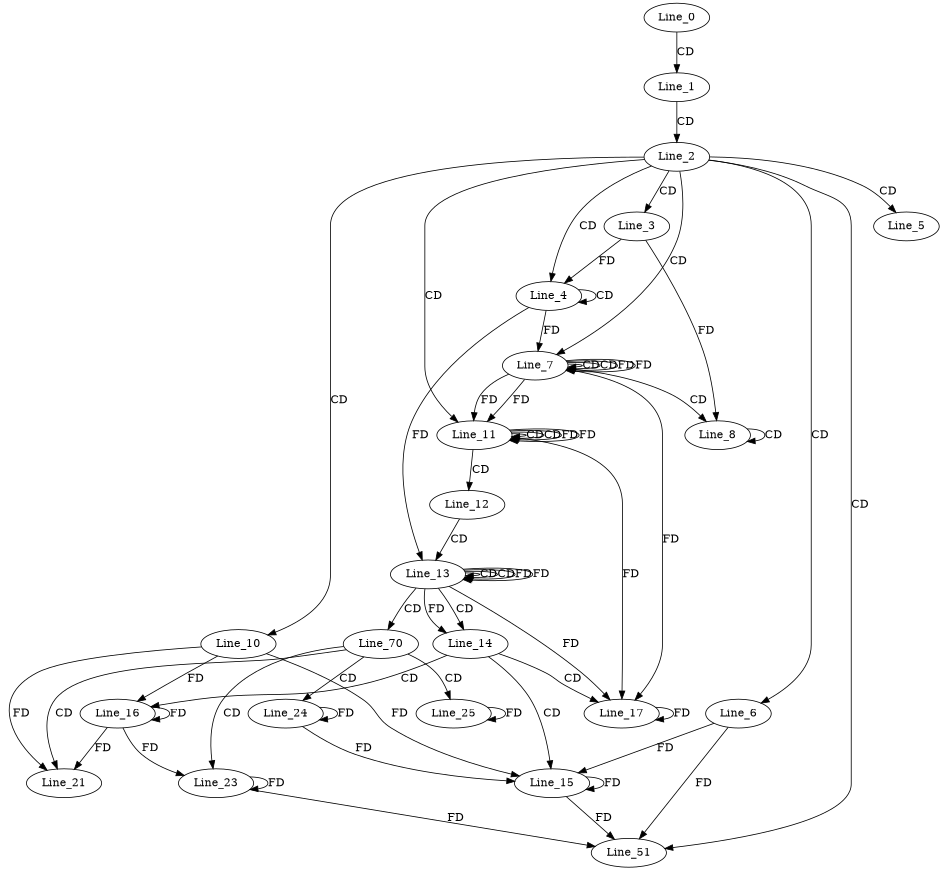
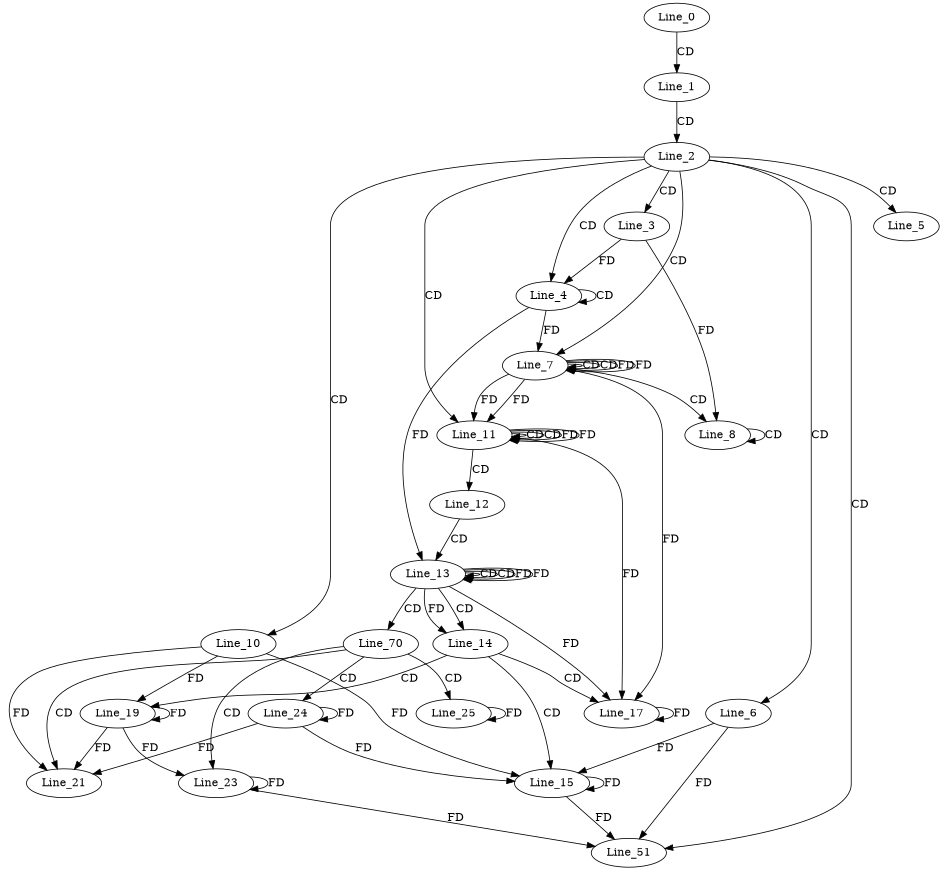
node "Line_16": label "Line_16" -> "Line_19"
edge "Line_24" -> "Line_21": added, label "FD"
